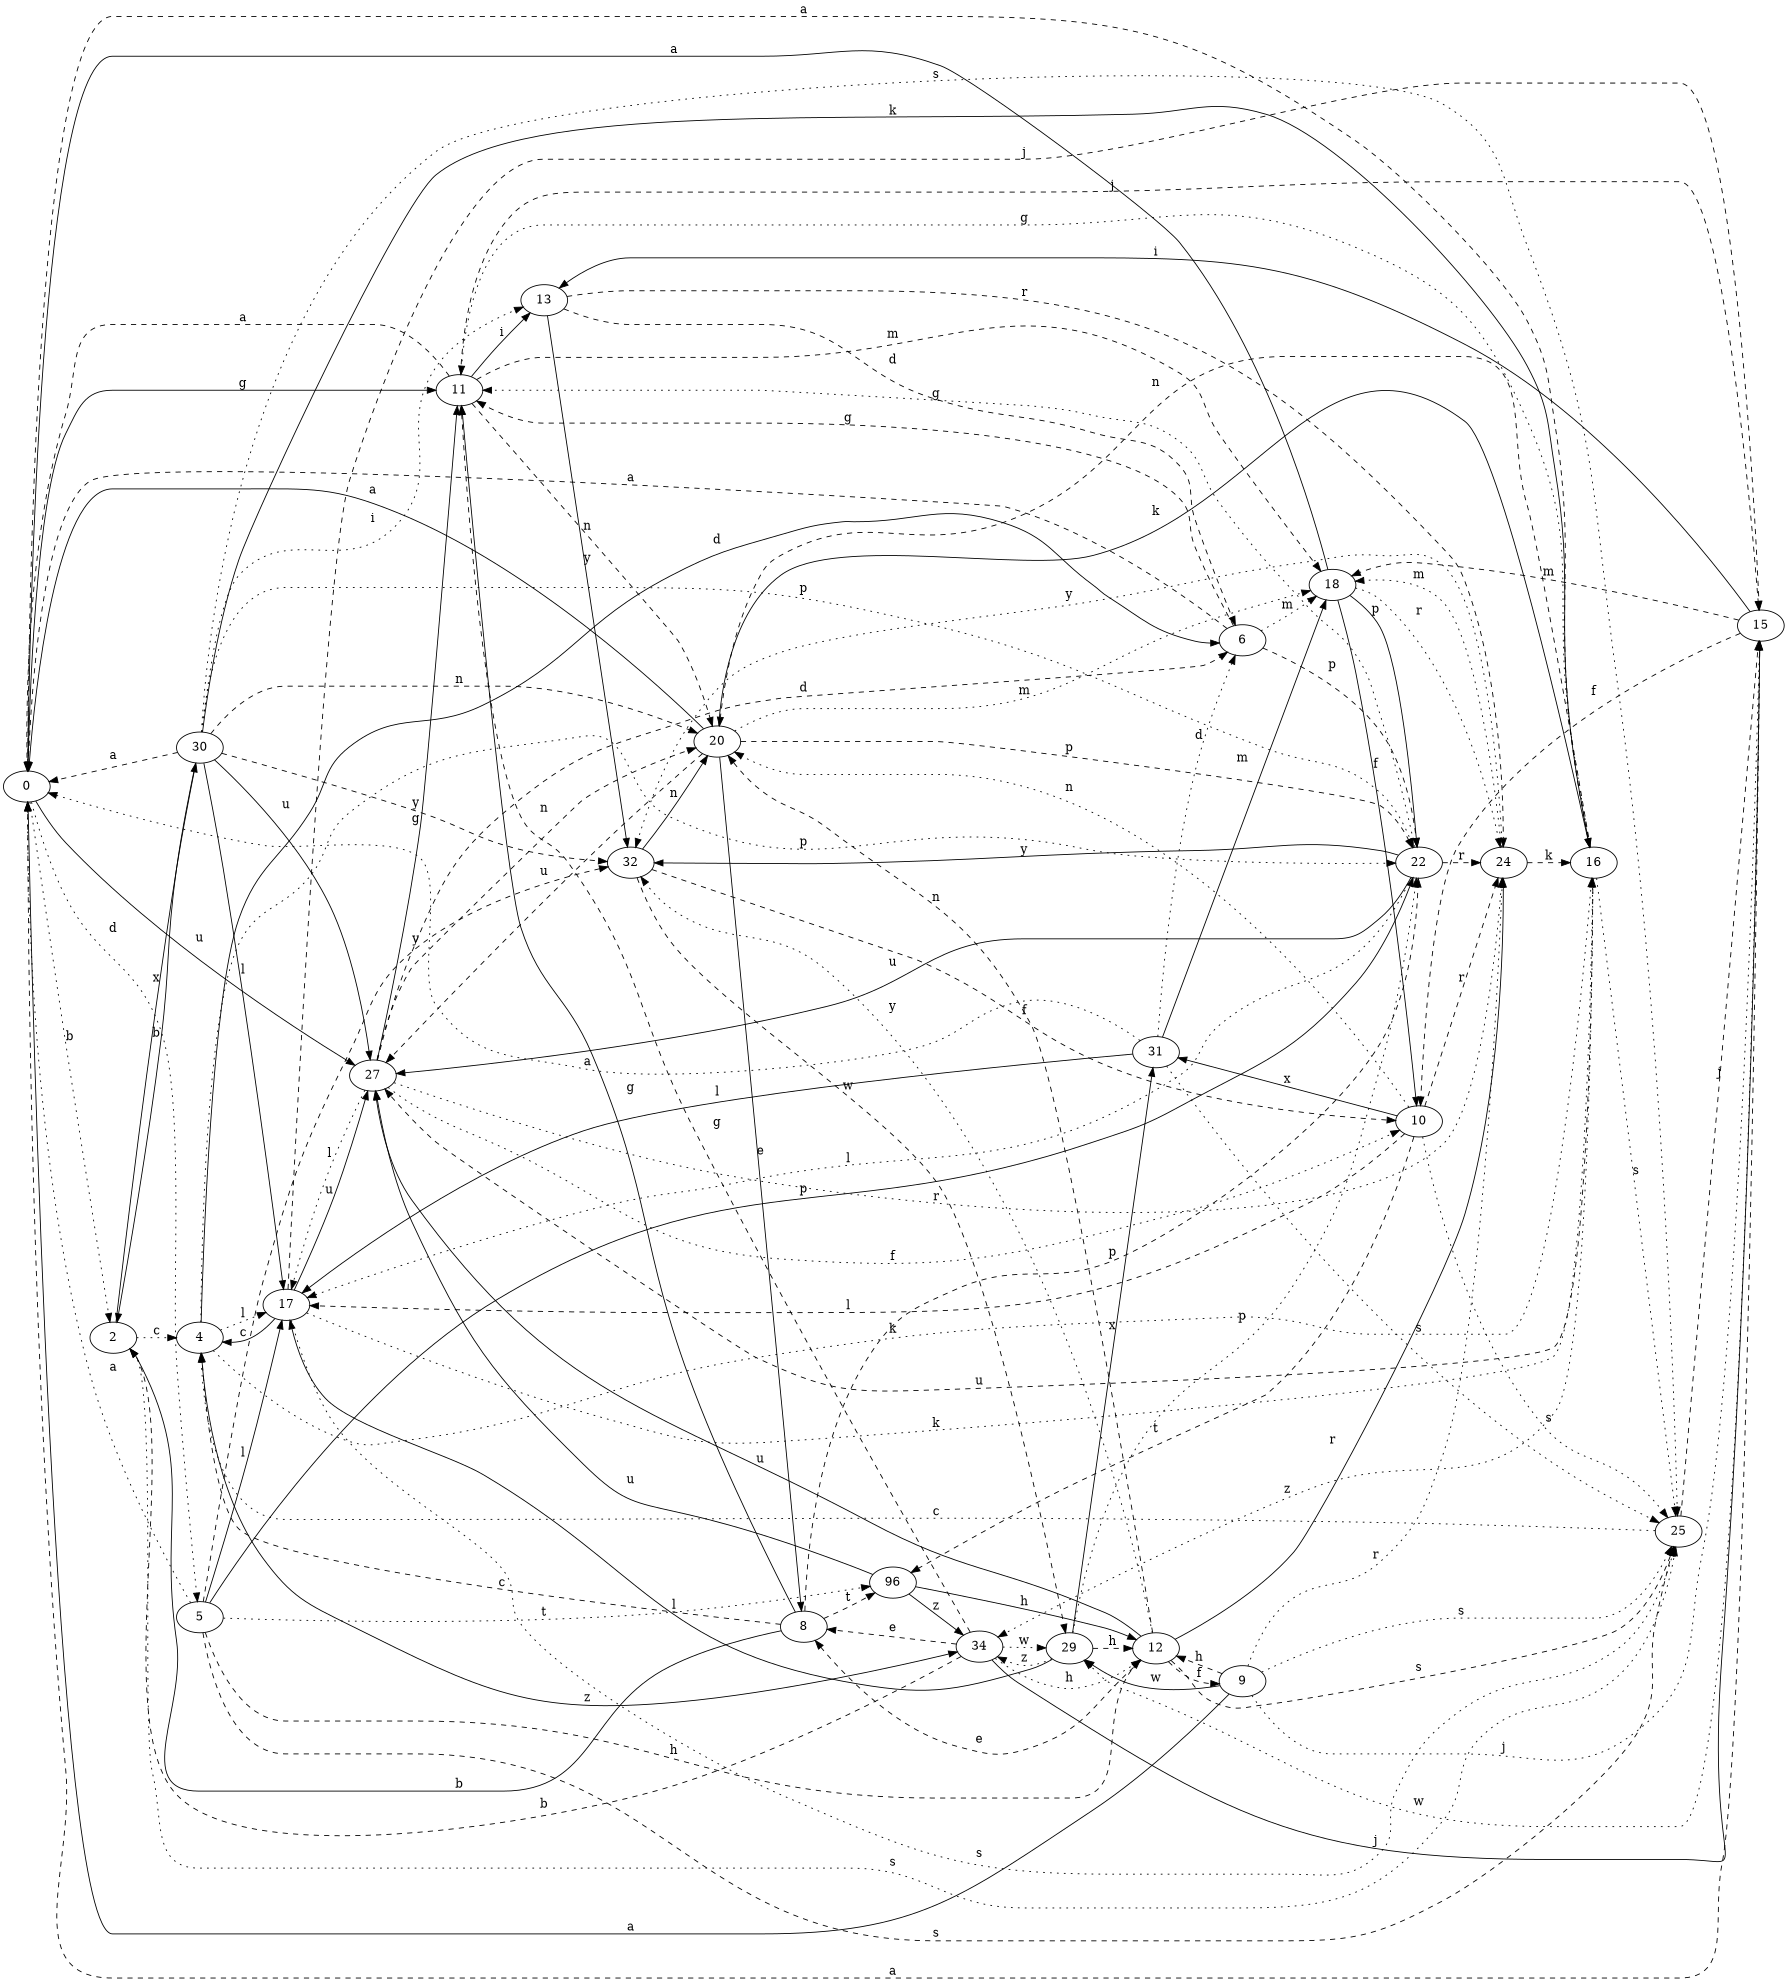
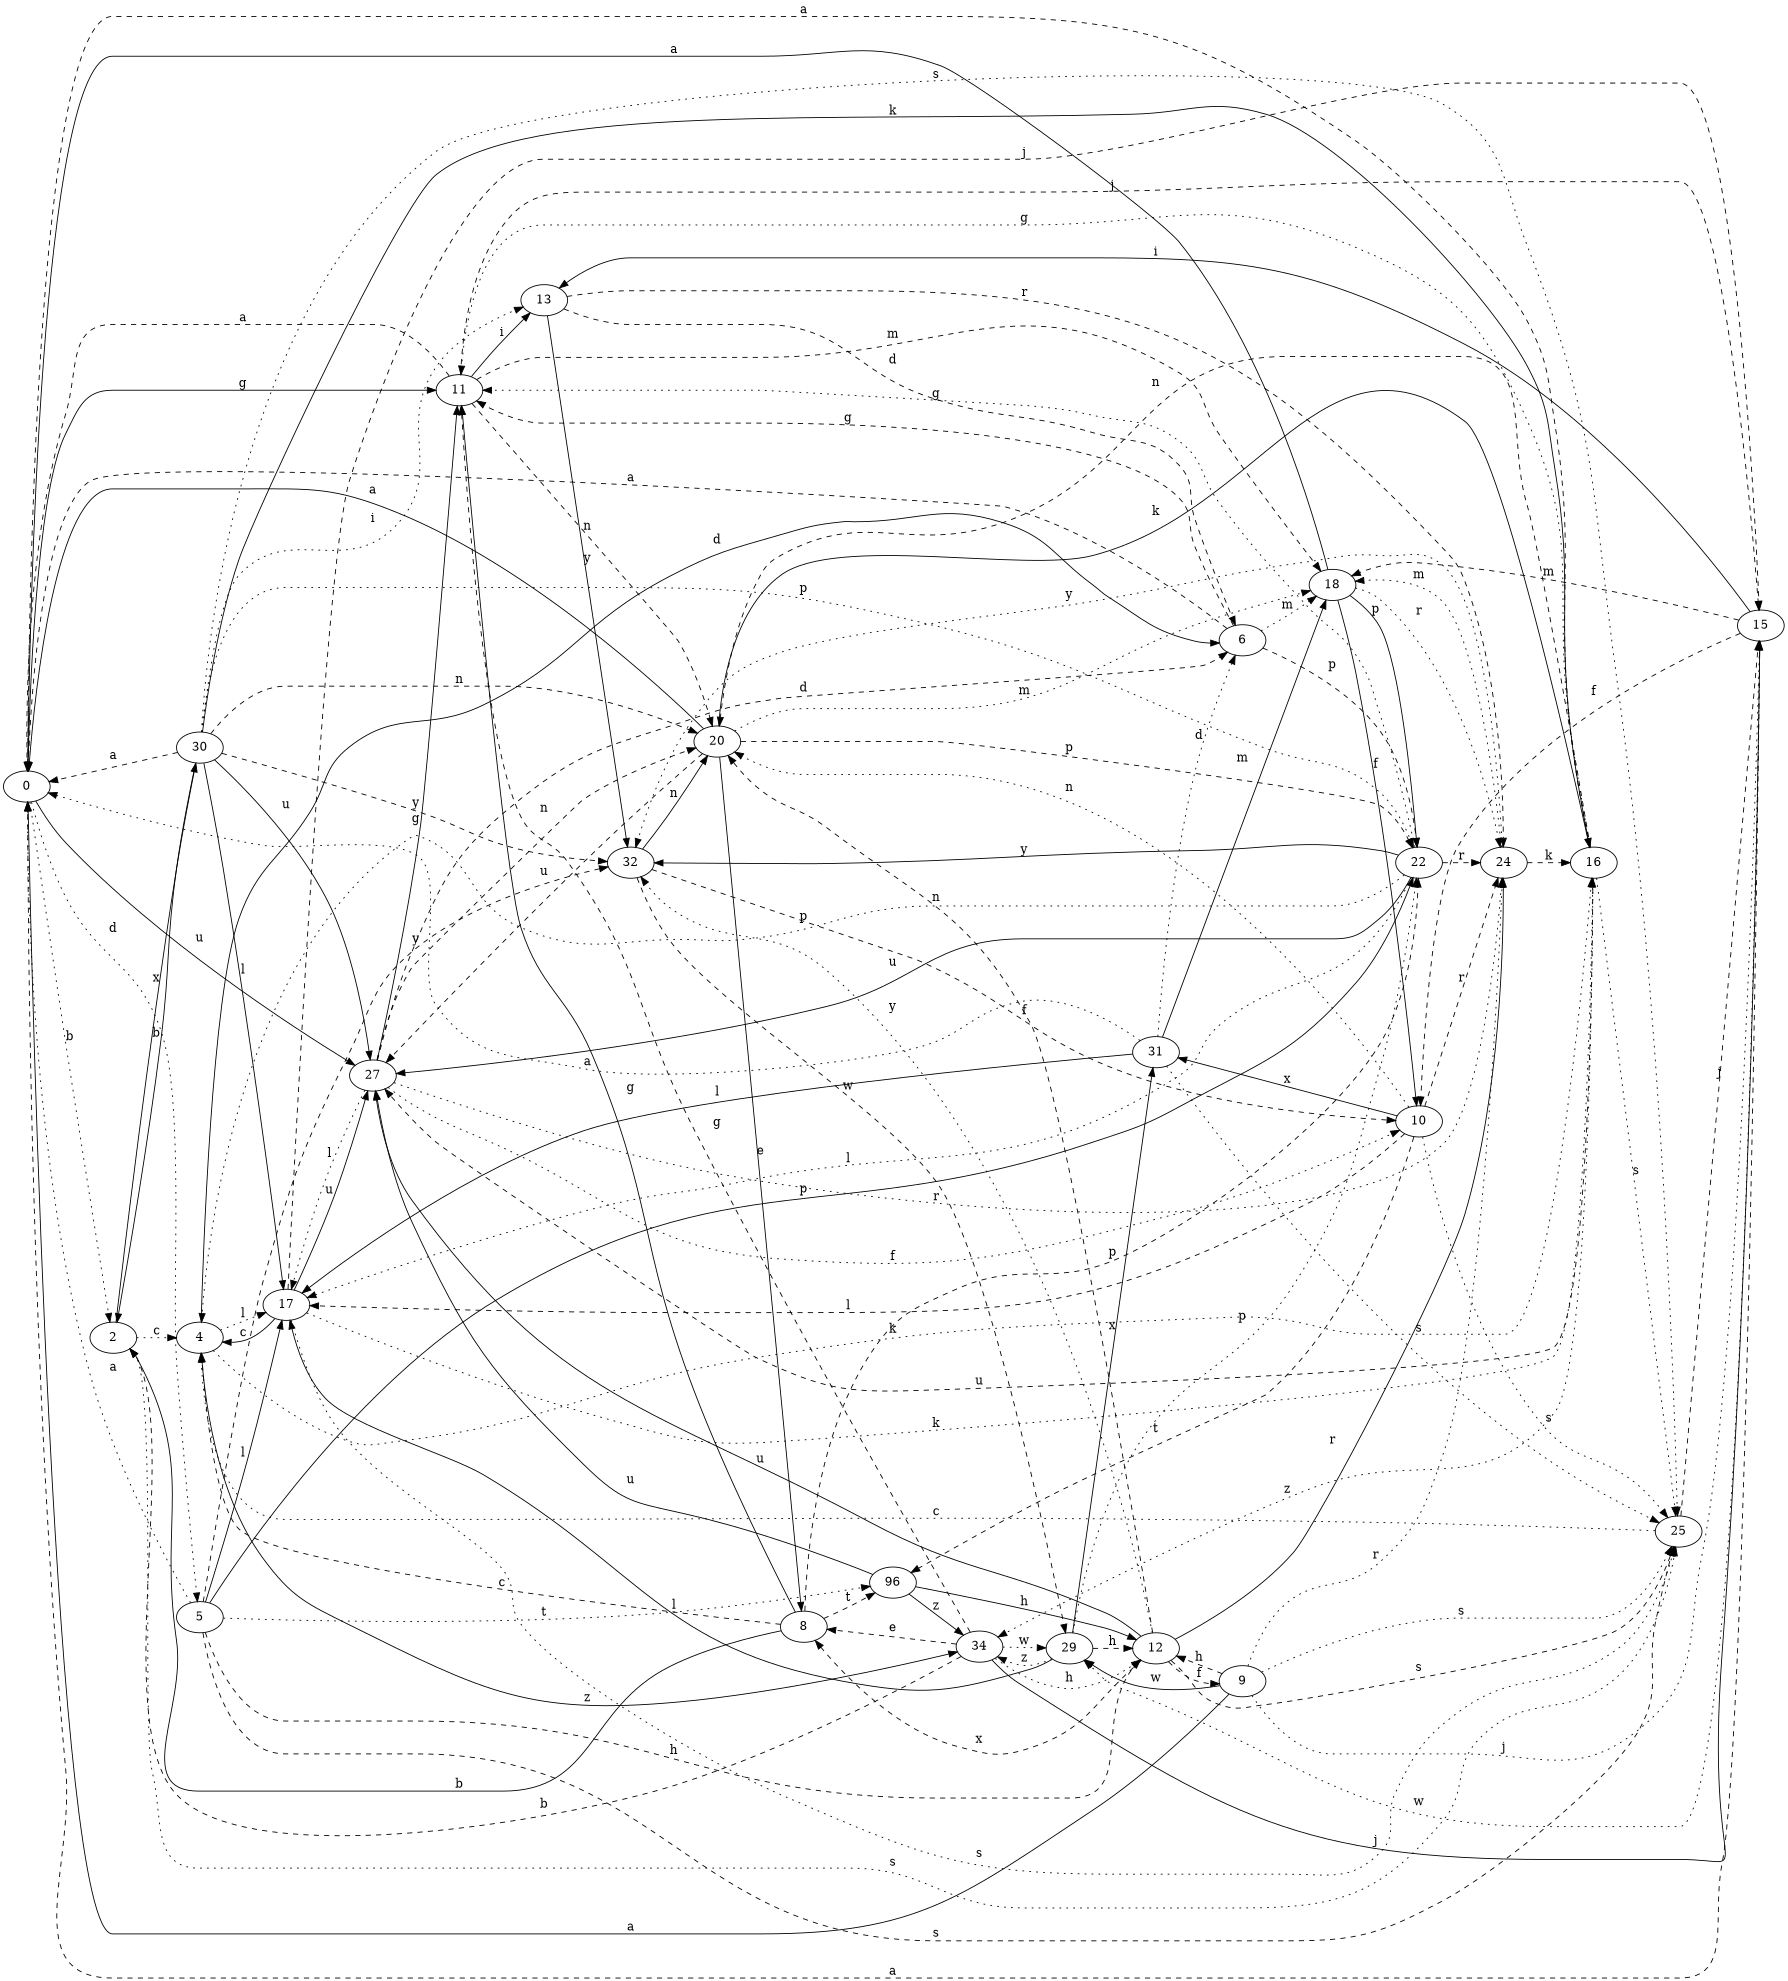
edge "4" -> "22": reversed
edge "12" -> "8": label "e" -> "x"
